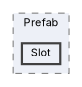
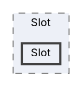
cluster "Prefab": label "Prefab" -> "Slot"
